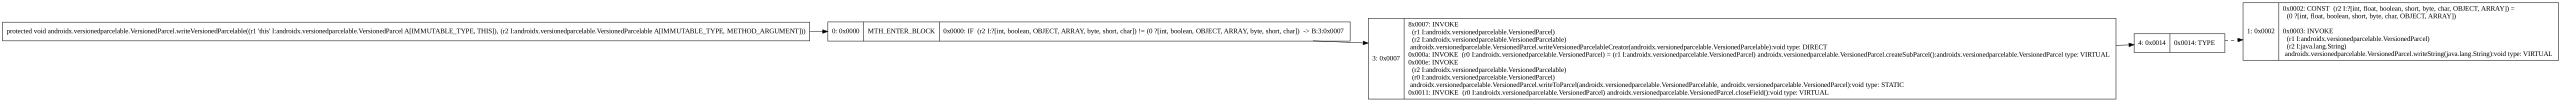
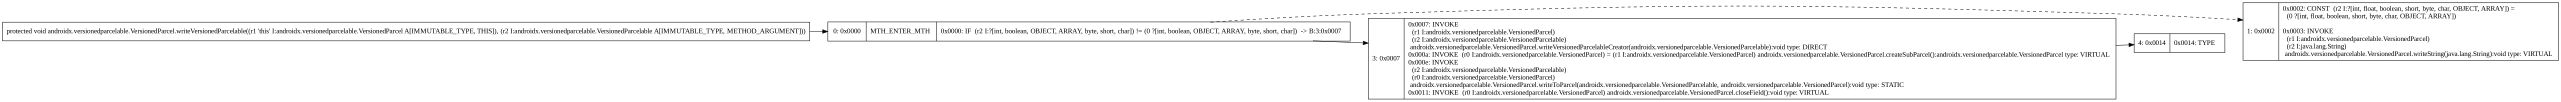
node "3: 0x0007": text "8x0007: INVOKE" -> "0x0007: INVOKE"
node "0: 0x0000": text "MTH_ENTER_BLOCK" -> "MTH_ENTER_MTH"
edge "4: 0x0014" -> "1: 0x0002": now "0: 0x0000" -> "1: 0x0002"
